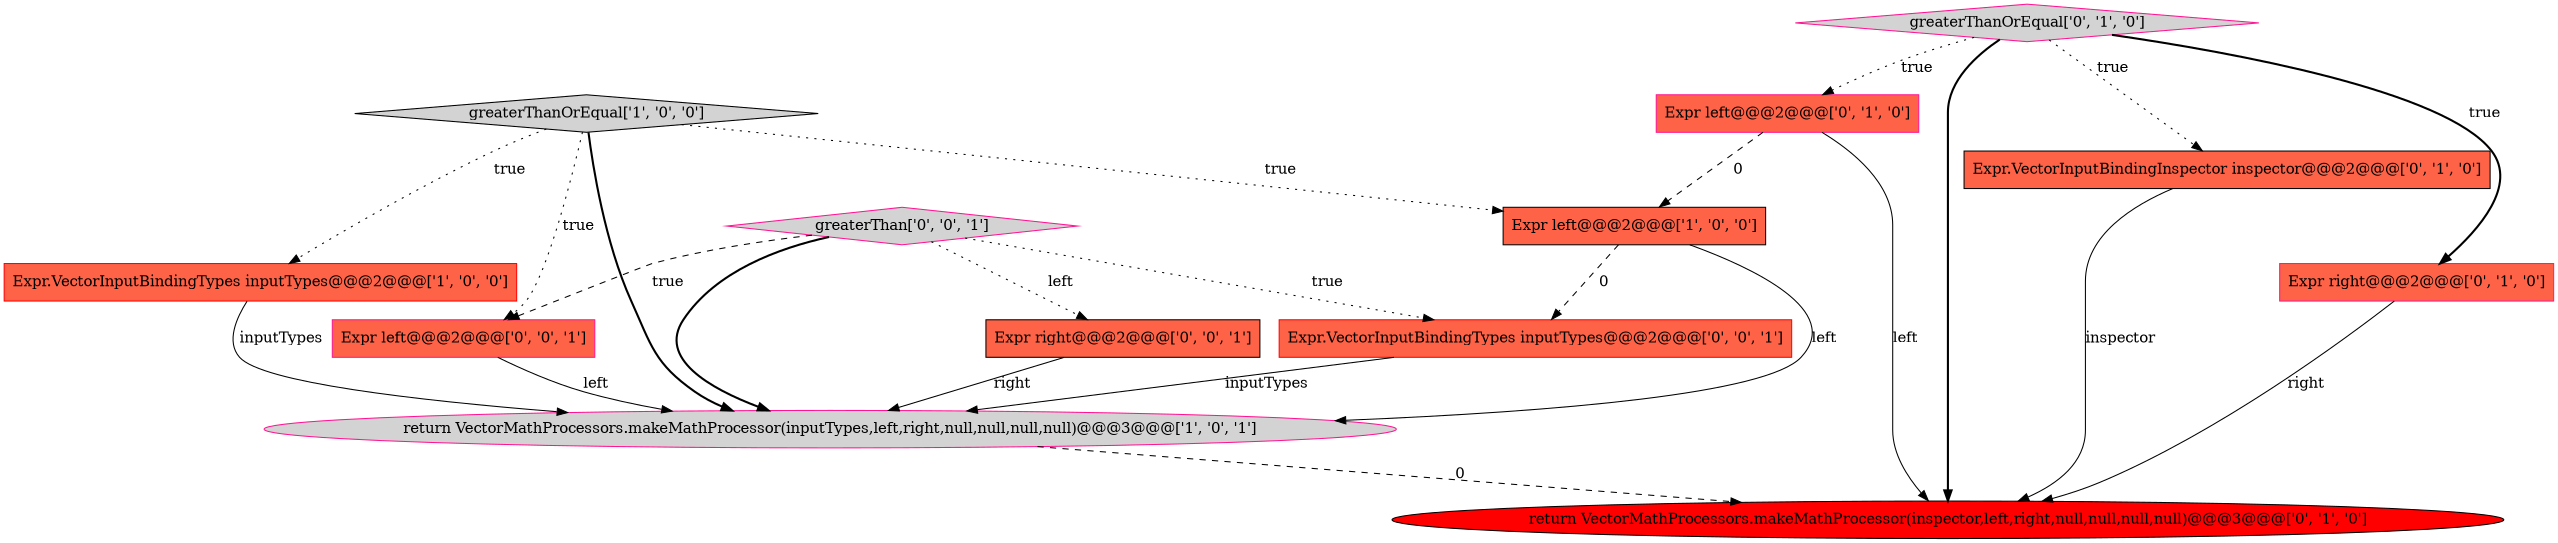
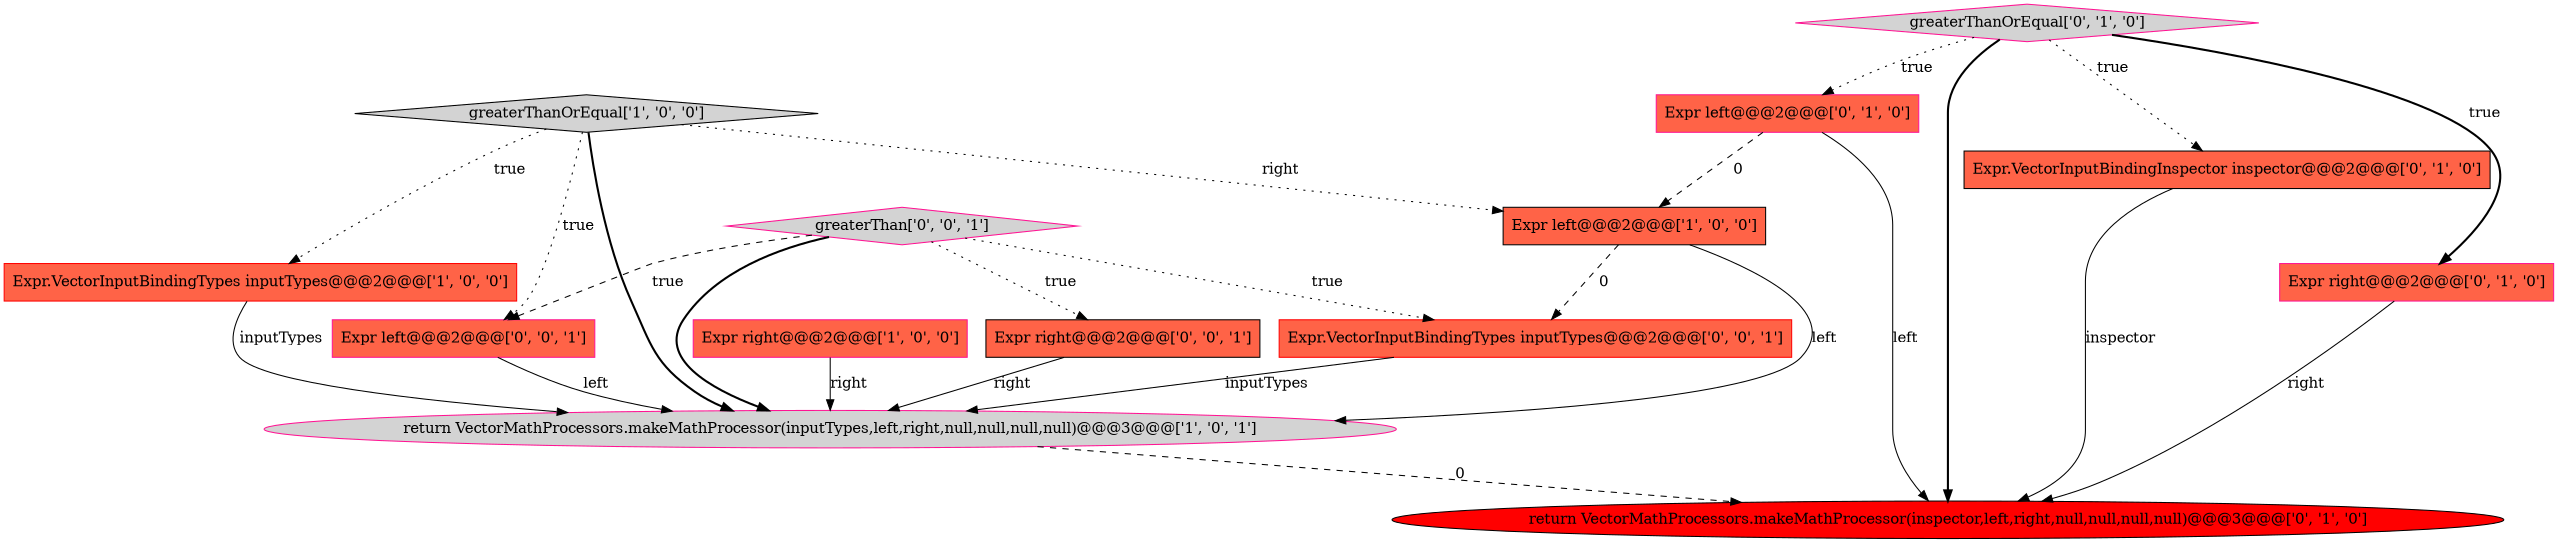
edge "greaterThanOrEqual['1', '0', '0']" -> "Expr left@@@2@@@['1', '0', '0']": label "true" -> "right"
edge "greaterThan['0', '0', '1']" -> "Expr right@@@2@@@['0', '0', '1']": label "left" -> "true"
node "Expr right@@@2@@@['1', '0', '0']": added
